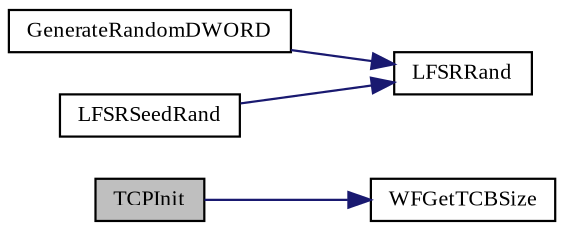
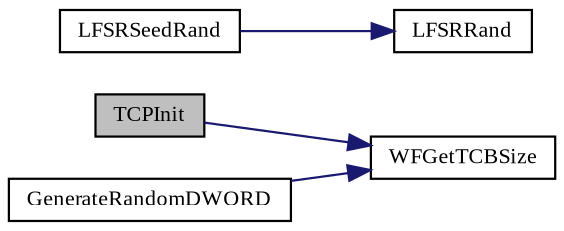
edge "GenerateRandomDWORD" -> "LFSRRand": now "GenerateRandomDWORD" -> "WFGetTCBSize"
